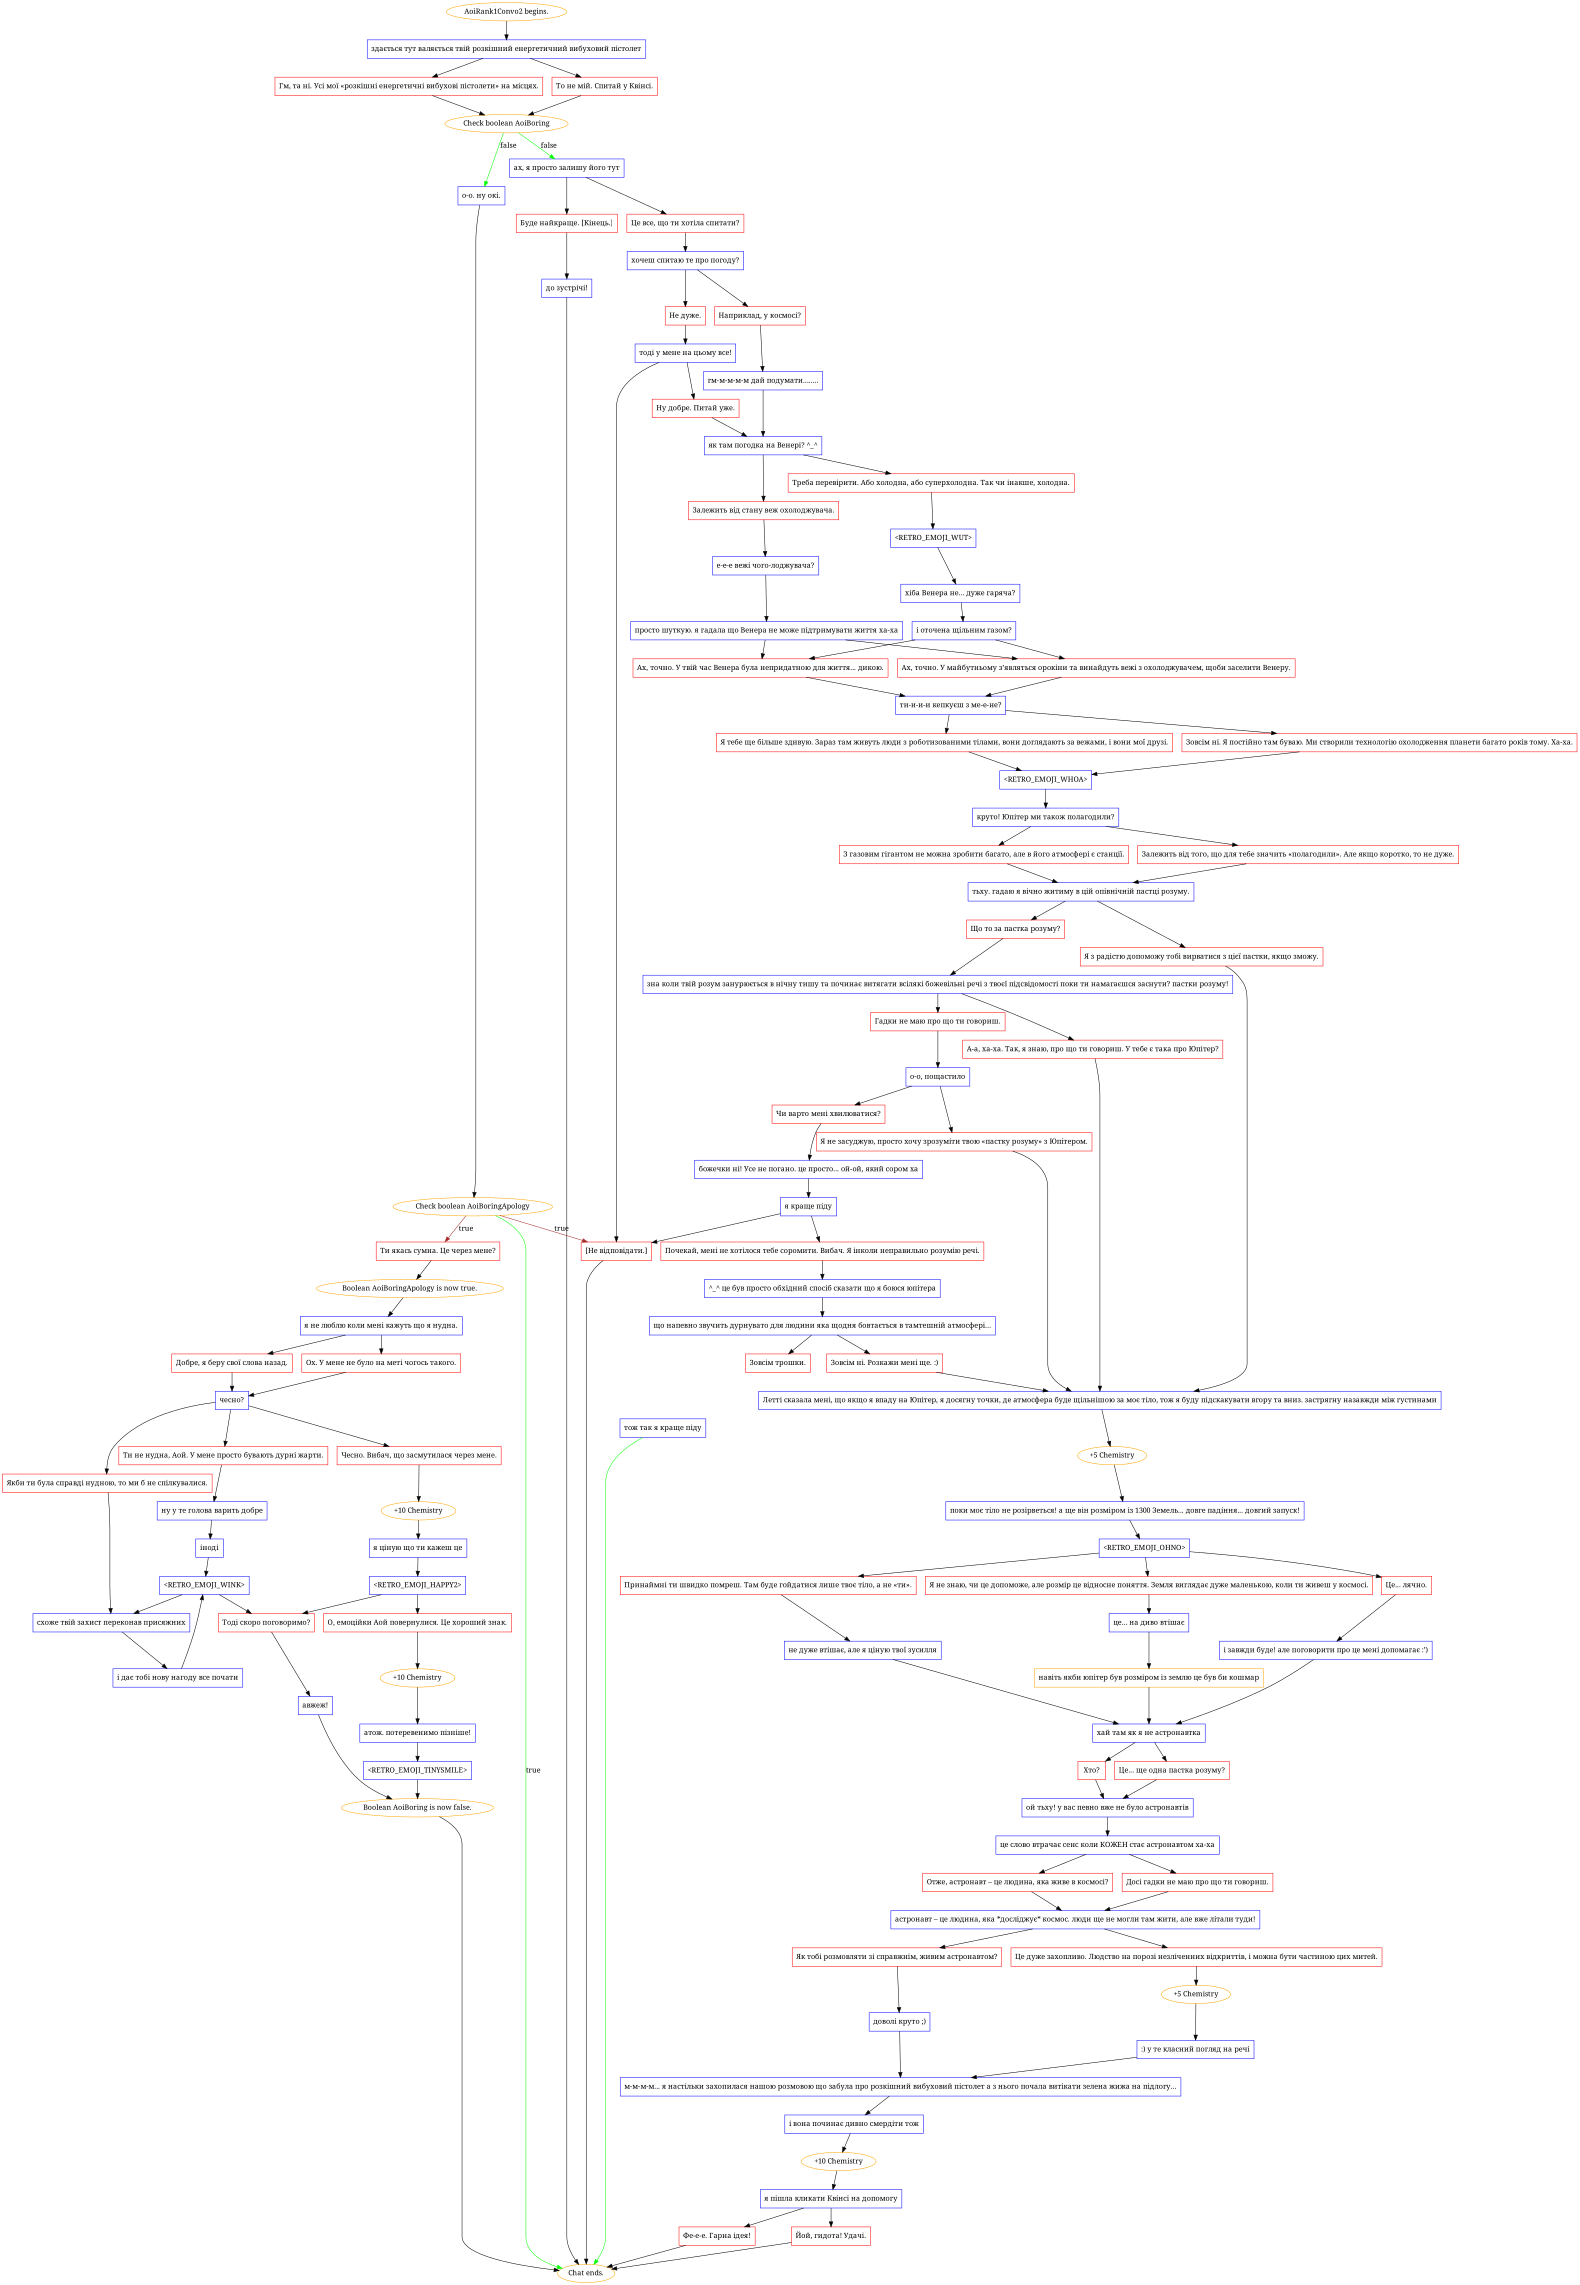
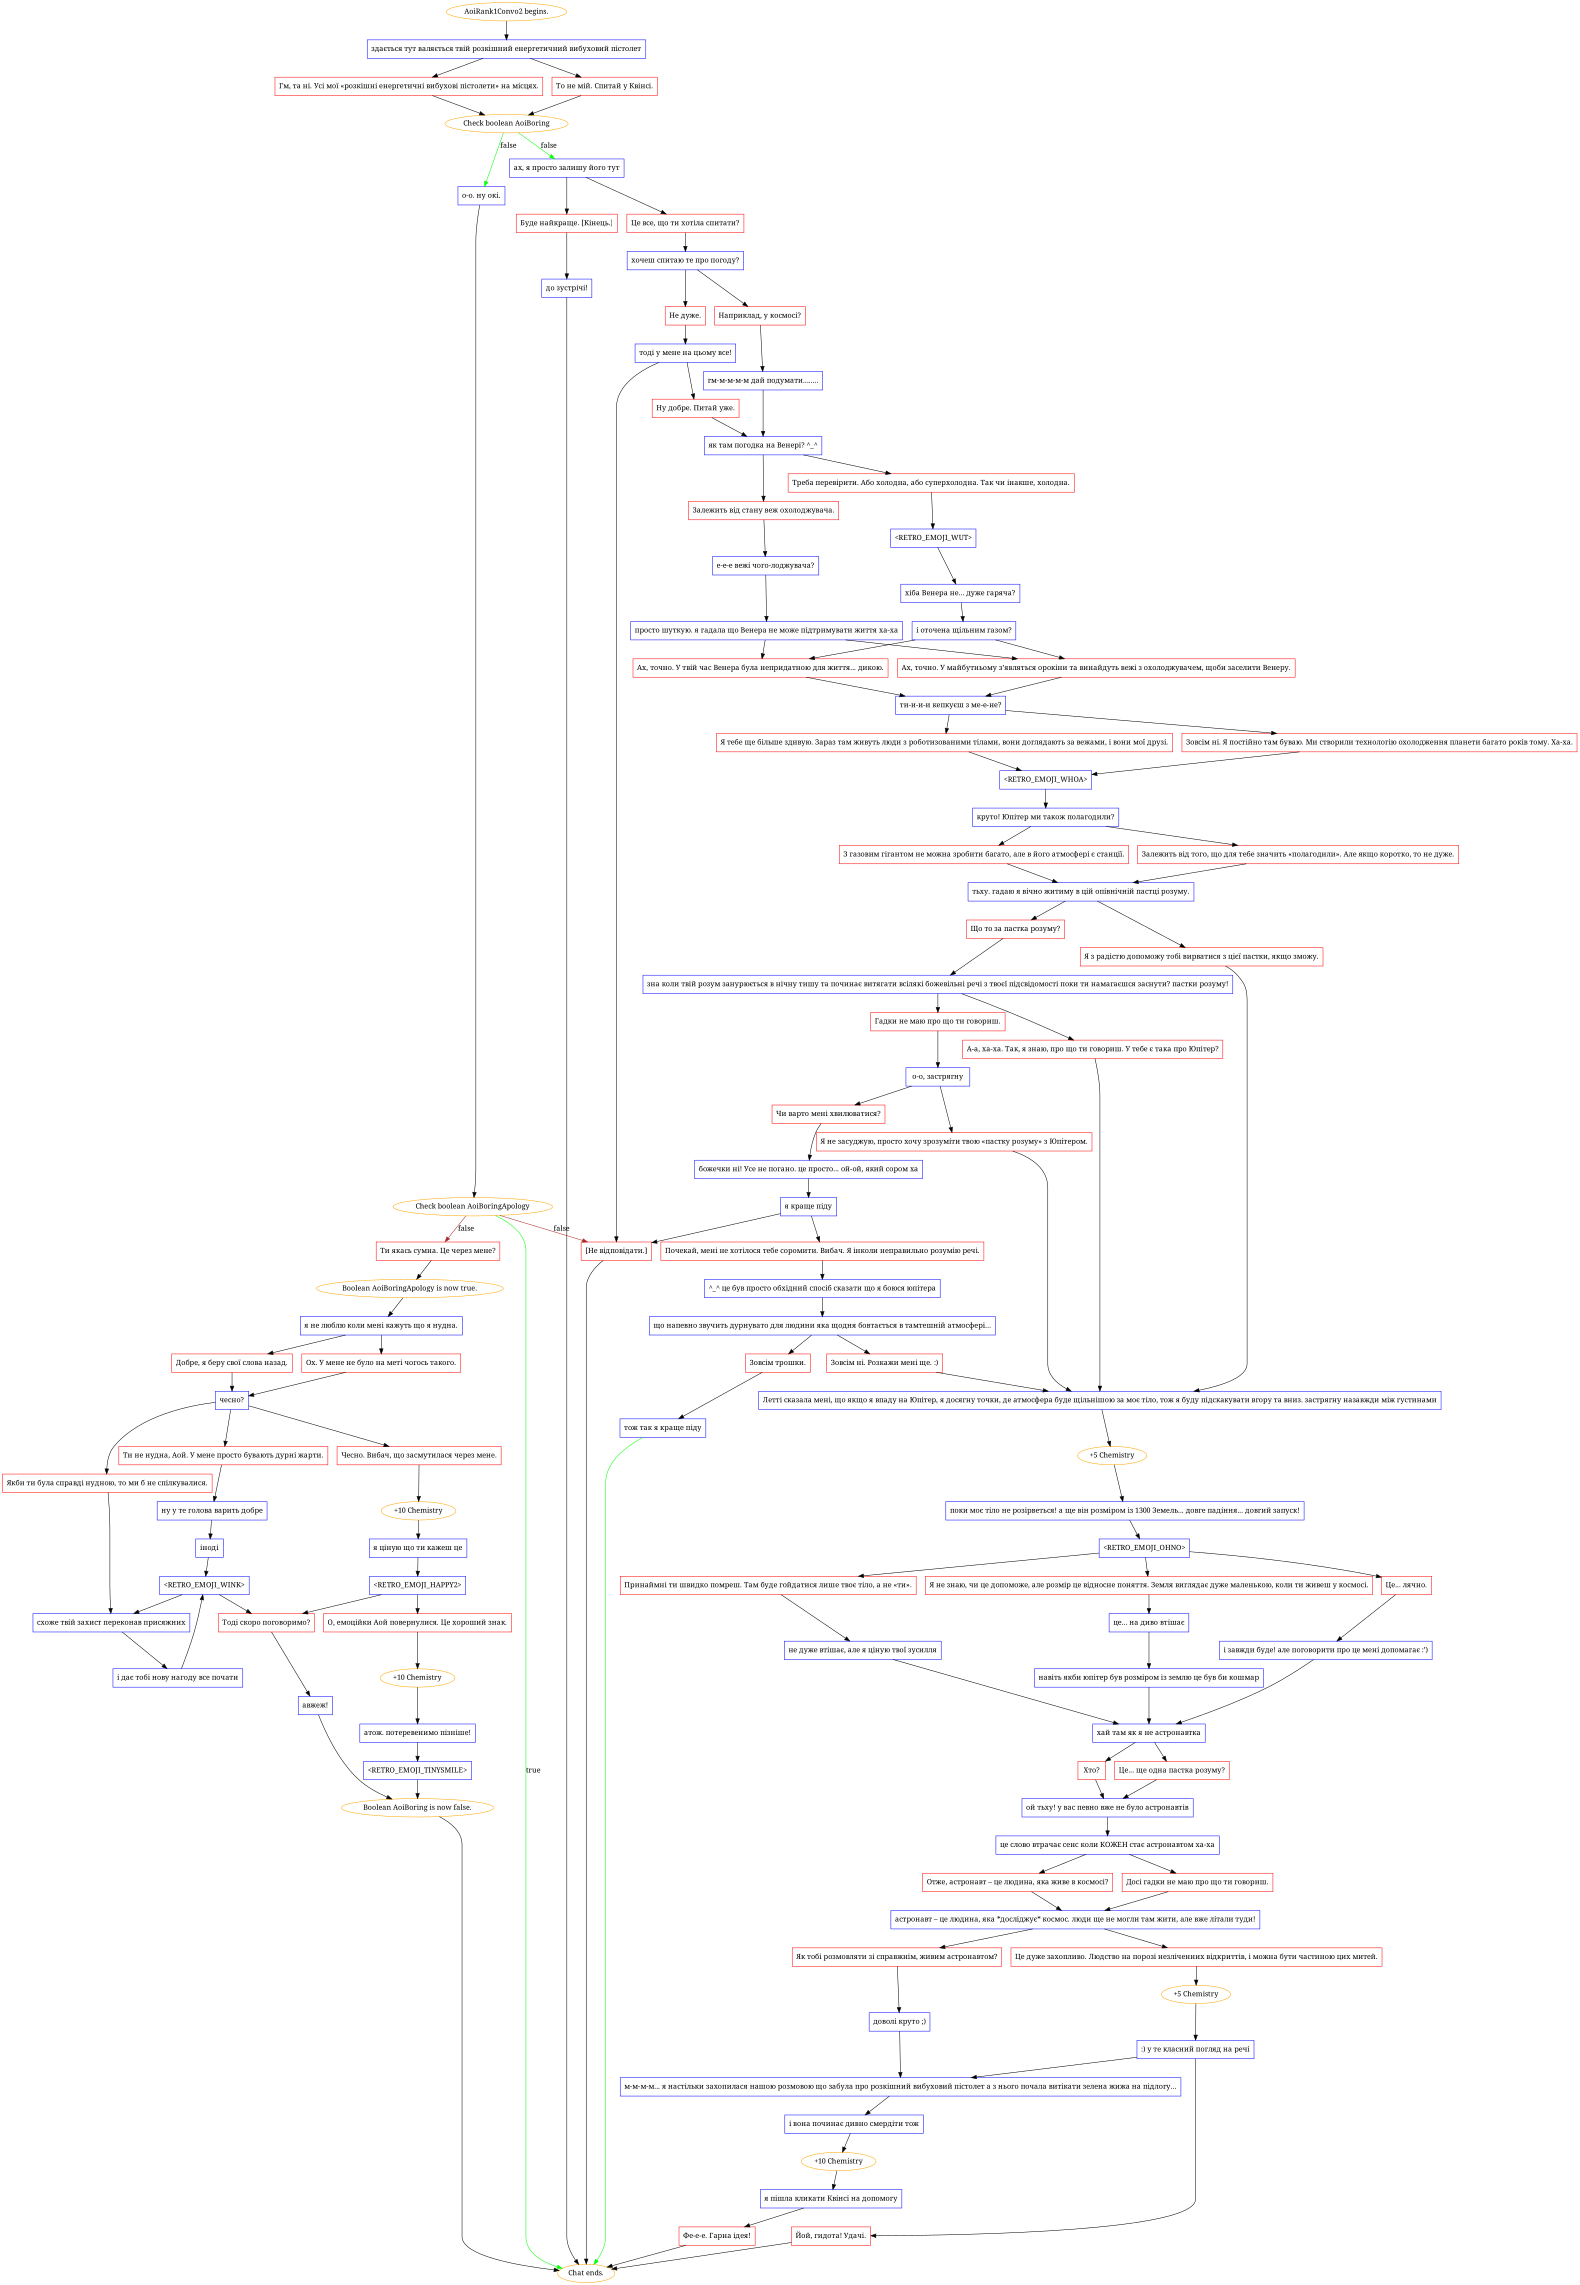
node "о-о, пощастило": label "о-о, пощастило" -> "о-о, застрягну"
edge "Check boolean AoiBoringApology" -> "Ти якась сумна. Це через мене?": label "true" -> "false"
edge "Check boolean AoiBoringApology" -> "[Не відповідати.]": label "true" -> "false"
edge "Зовсім трошки." -> "тож так я краще піду": added
node "навіть якби юпітер був розміром із землю це був би кошмар": color orange -> blue
edge "я пішла кликати Квінсі на допомогу" -> "Йой, гидота! Удачі.": now ":) у те класний погляд на речі" -> "Йой, гидота! Удачі."
